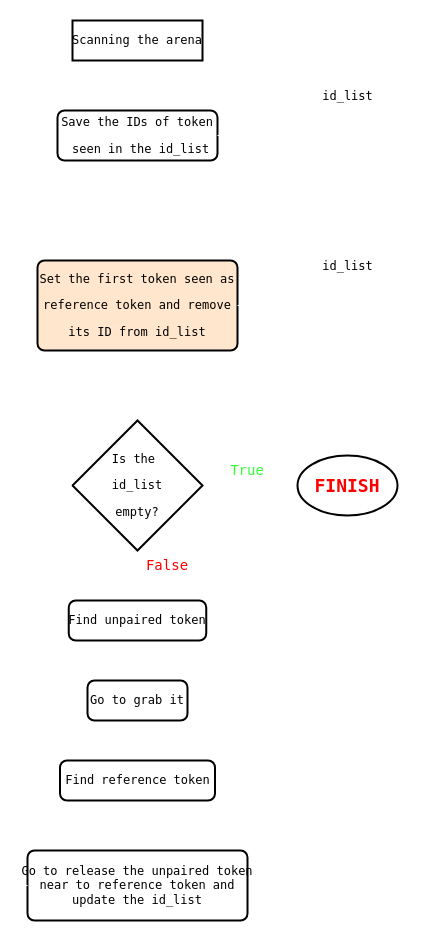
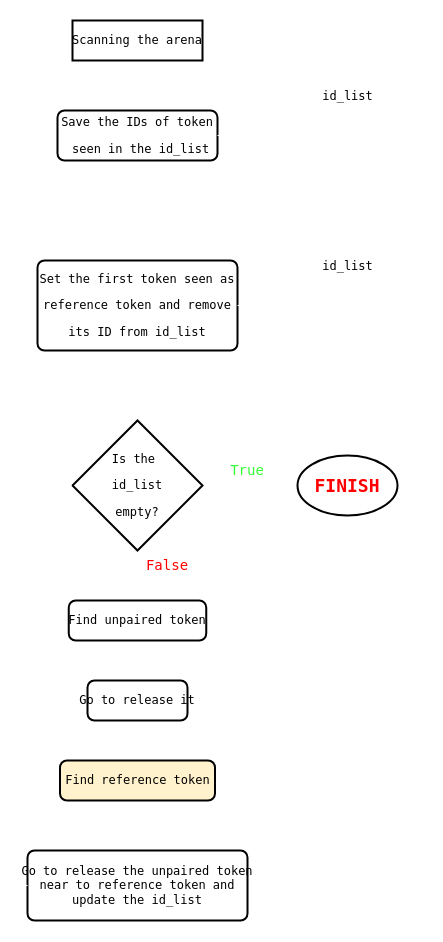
node "Set the first token seen asreference token and removeits ID from id_list": fillcolor #ffe6cc -> #ffffff
node "Go to grab it": label "Go to grab it" -> "Go to release it"
node "Find reference token": fillcolor #ffffff -> #fff2cc
